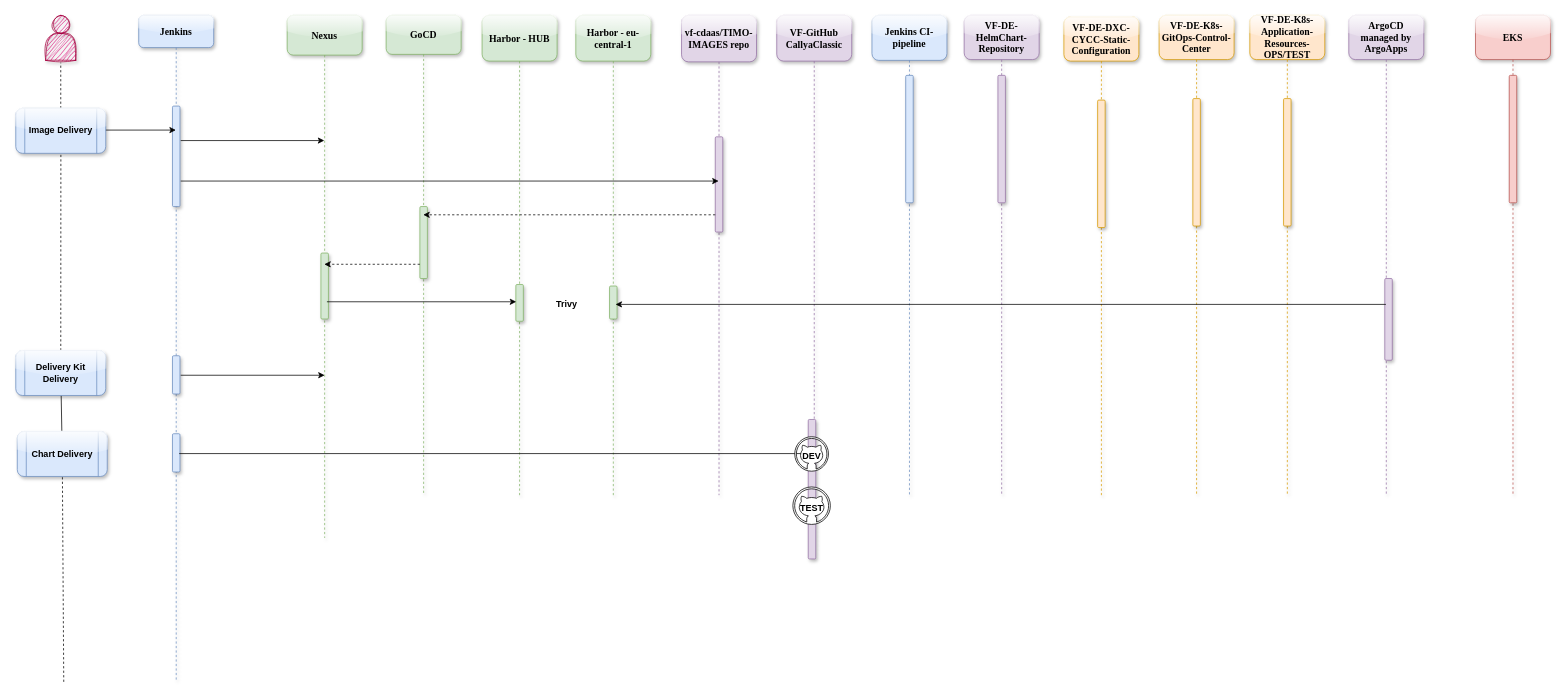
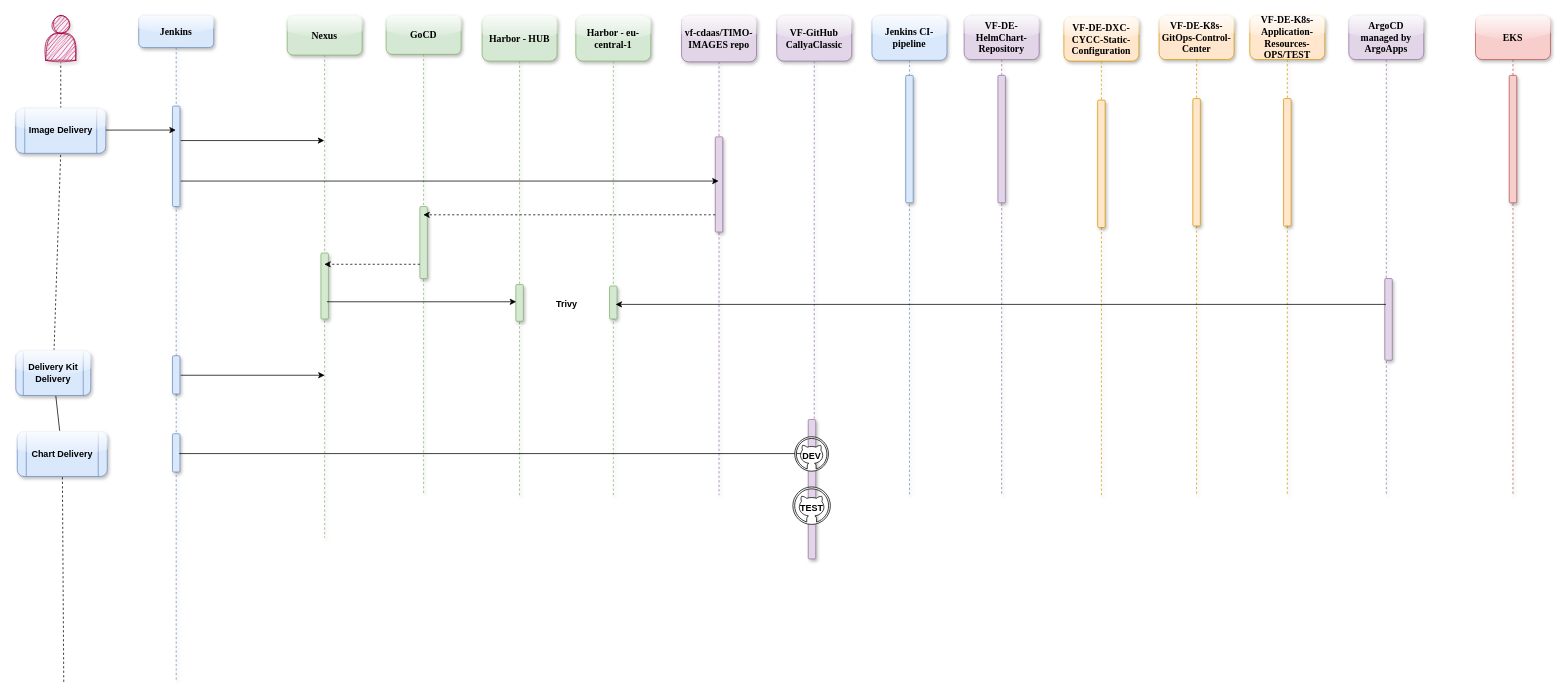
node "Delivery Kit Delivery": size 90x45 -> 75x45
